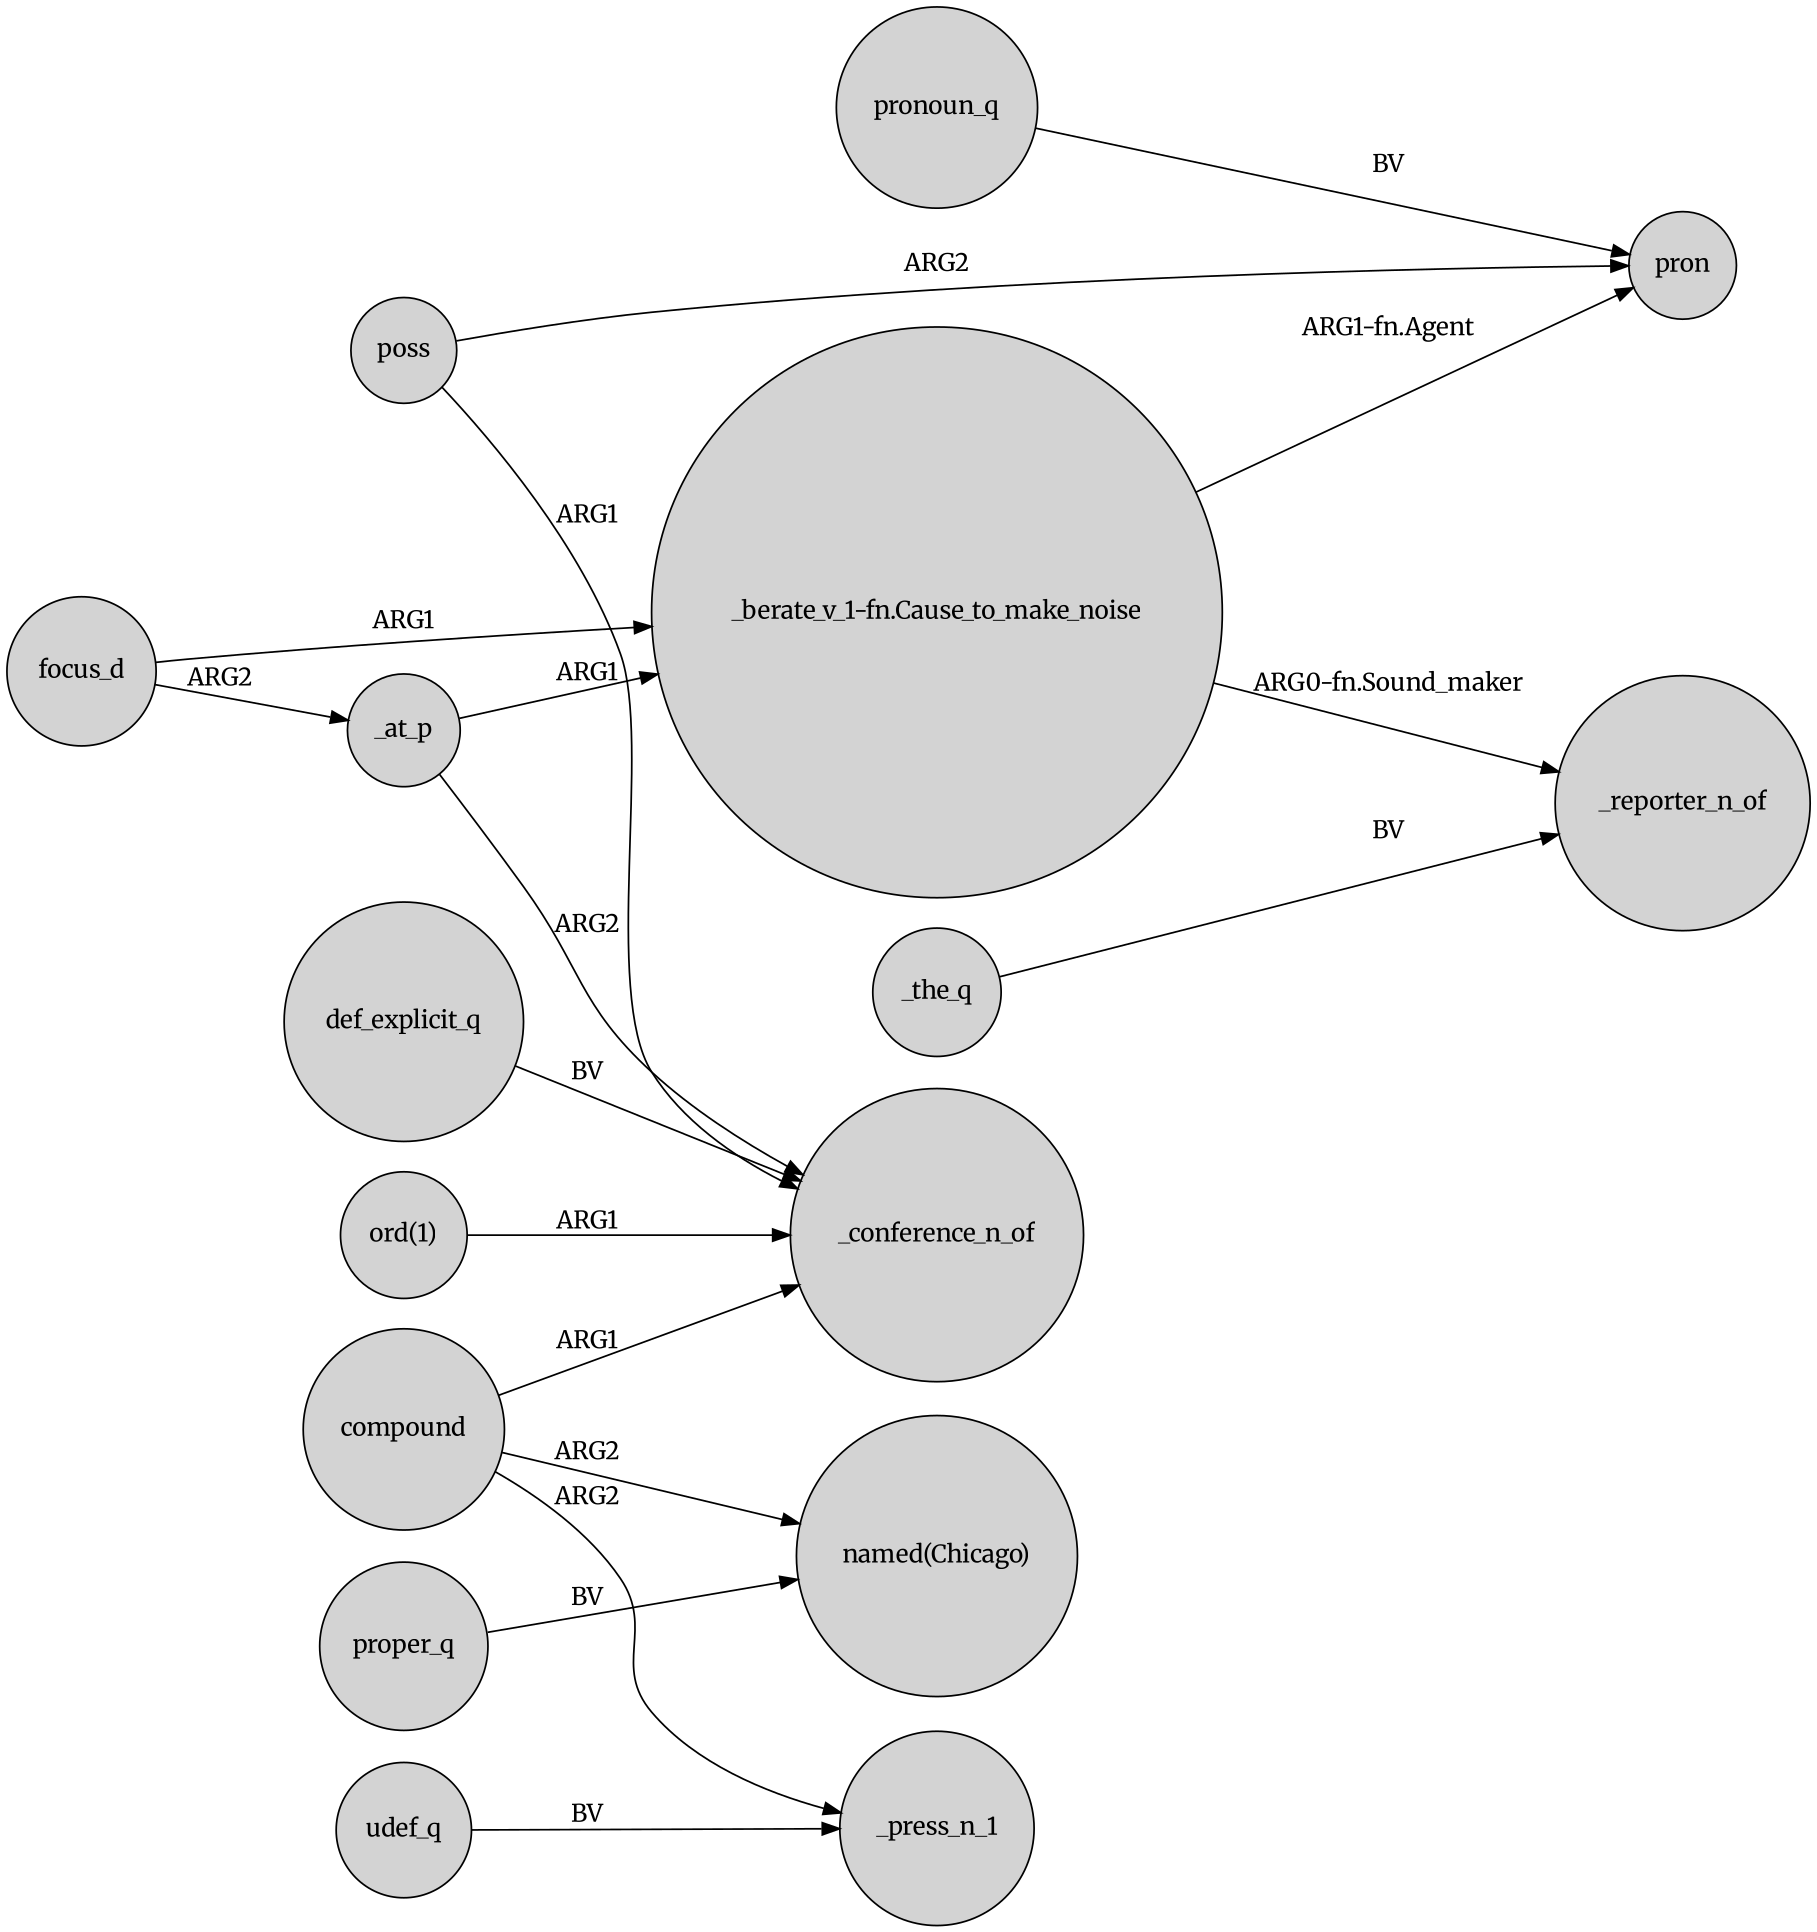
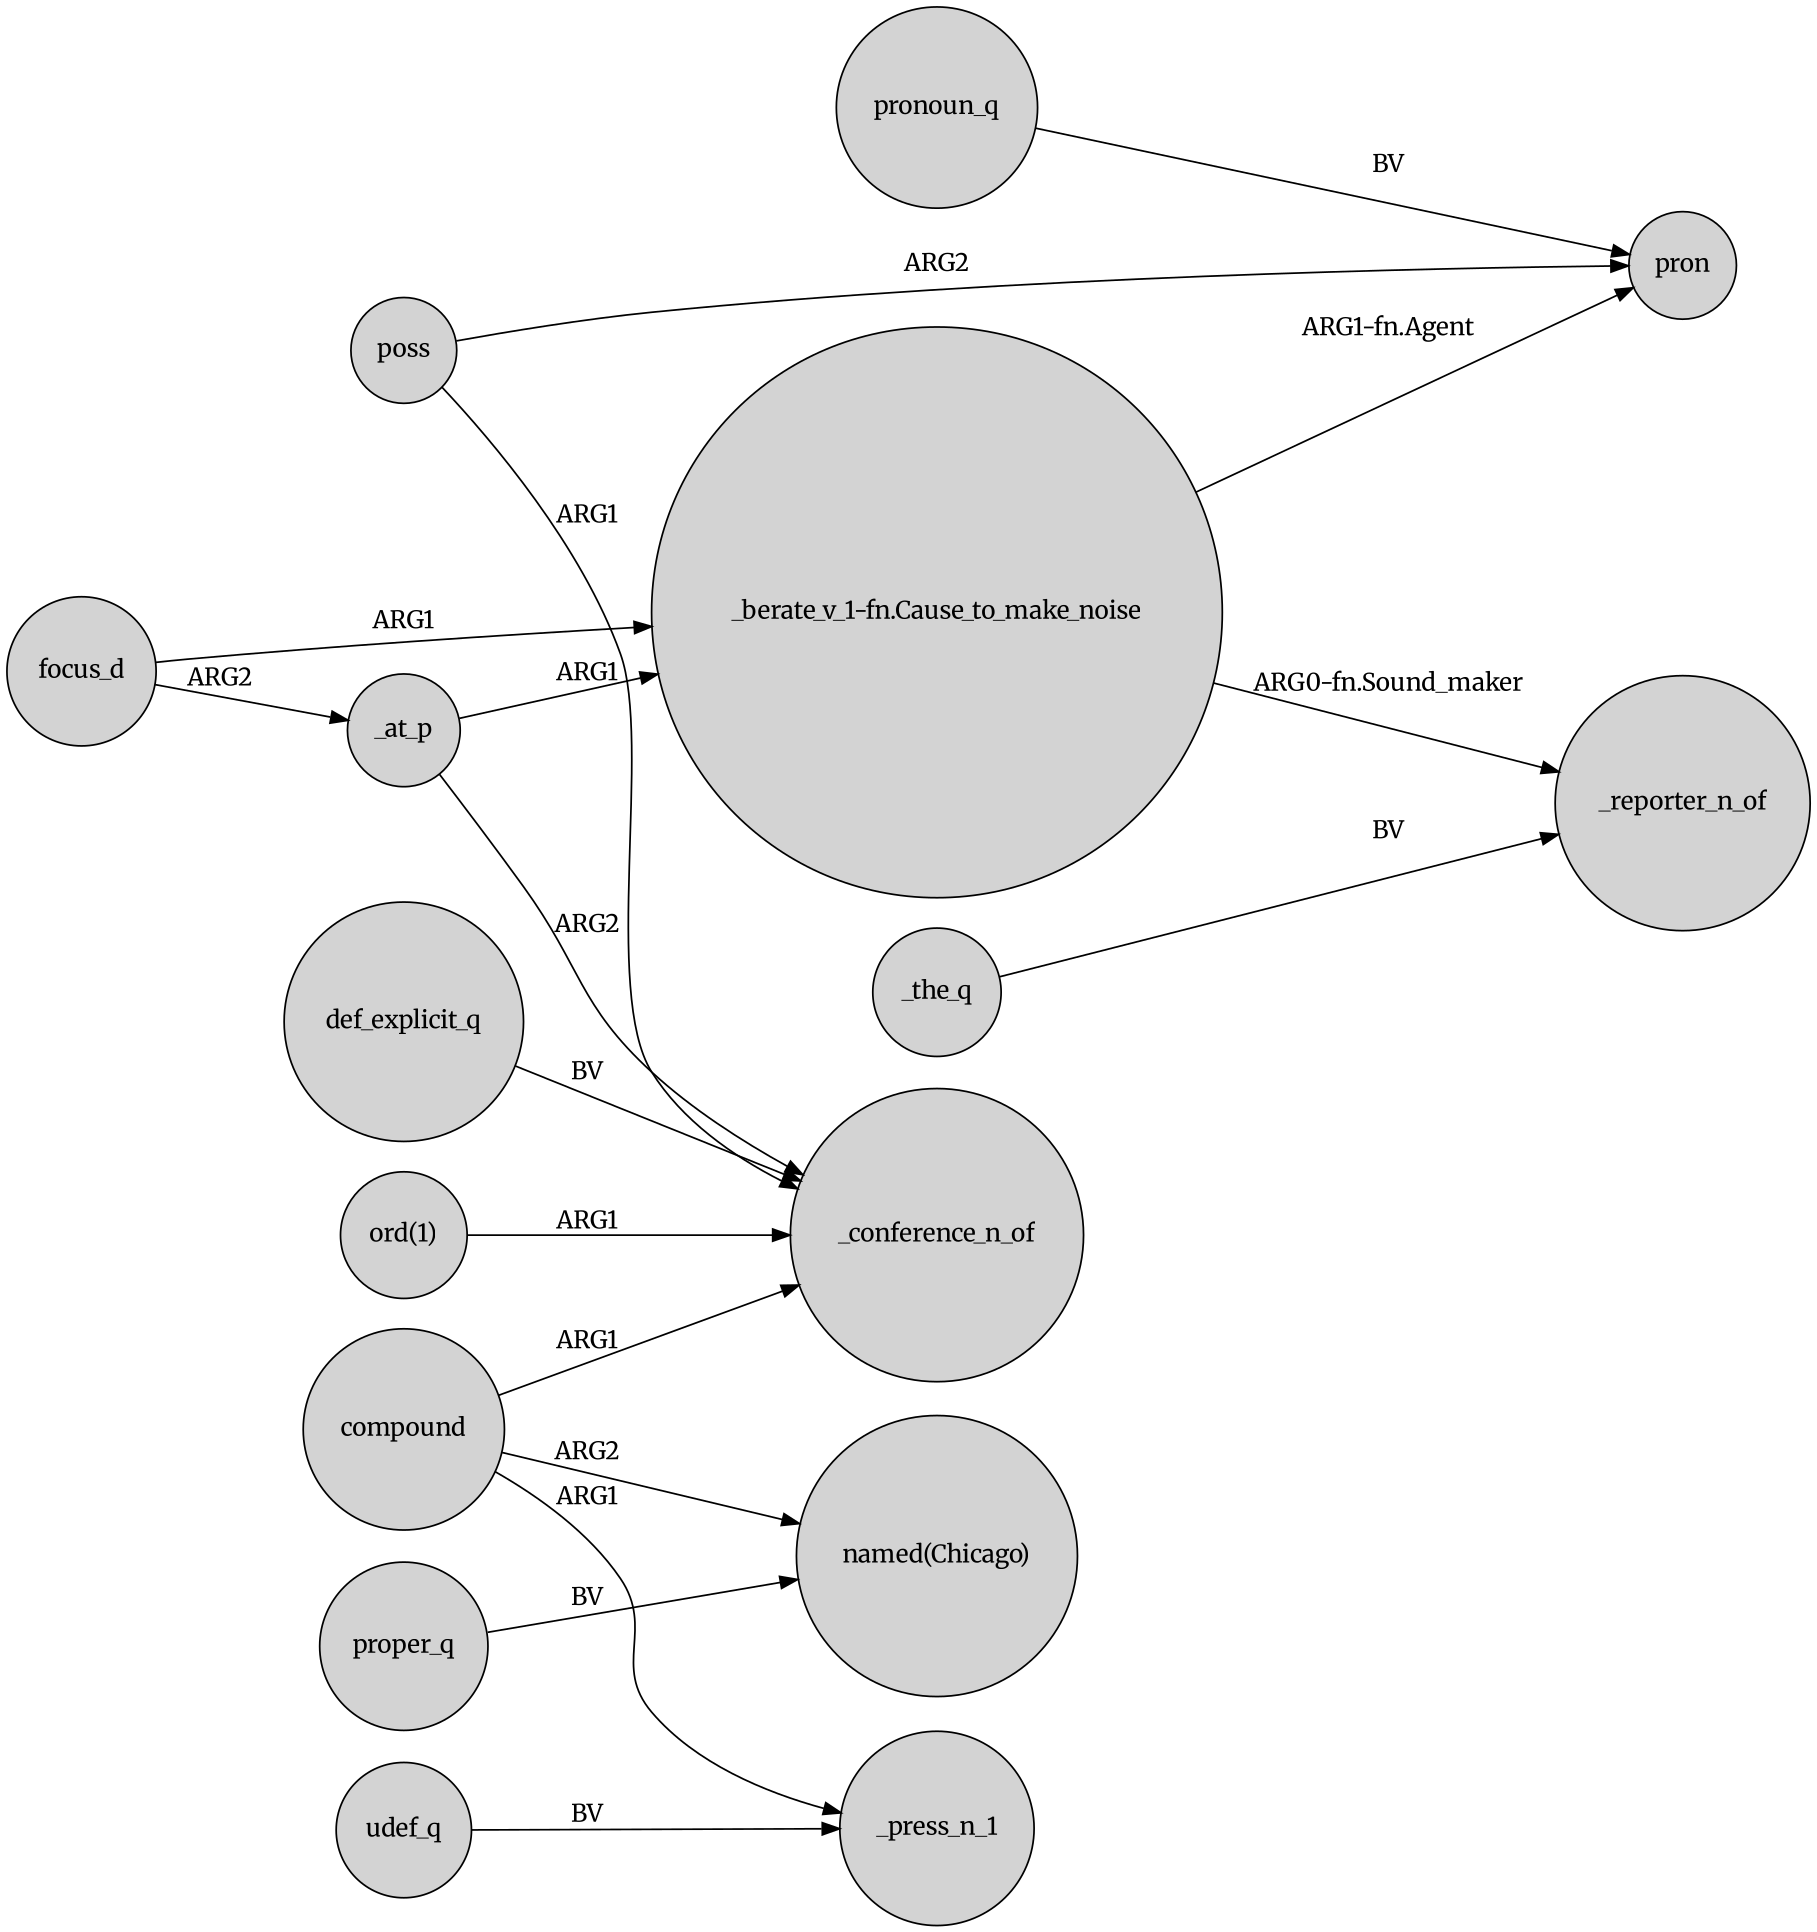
edge "compound" -> "_press_n_1": label "ARG2" -> "ARG1"
